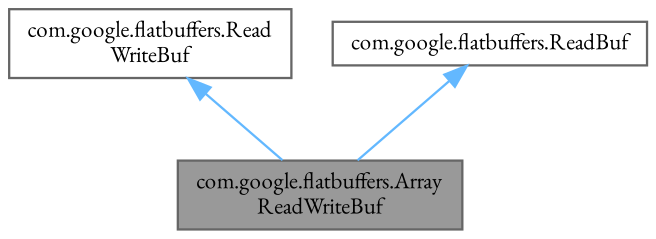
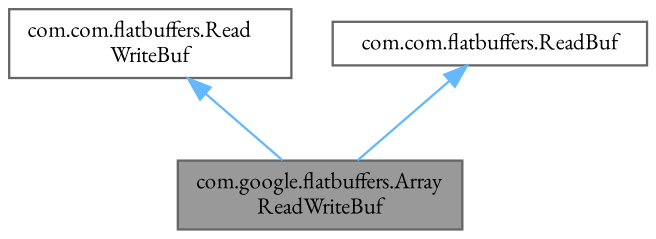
node "com.google.flatbuffers.Read WriteBuf": label "com.google.flatbuffers.Read WriteBuf" -> "com.com.flatbuffers.Read WriteBuf"
node "com.google.flatbuffers.ReadBuf": label "com.google.flatbuffers.ReadBuf" -> "com.com.flatbuffers.ReadBuf"
